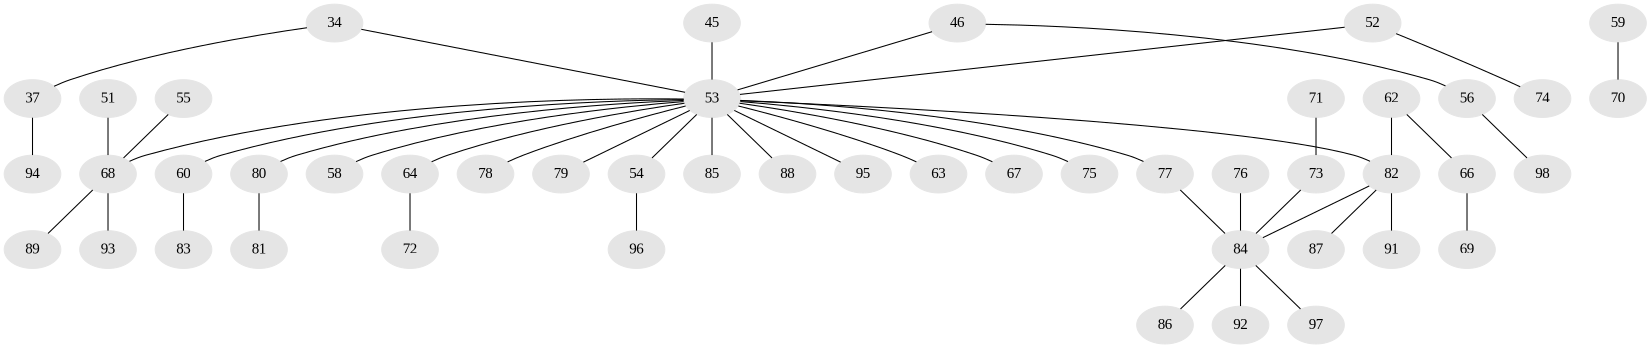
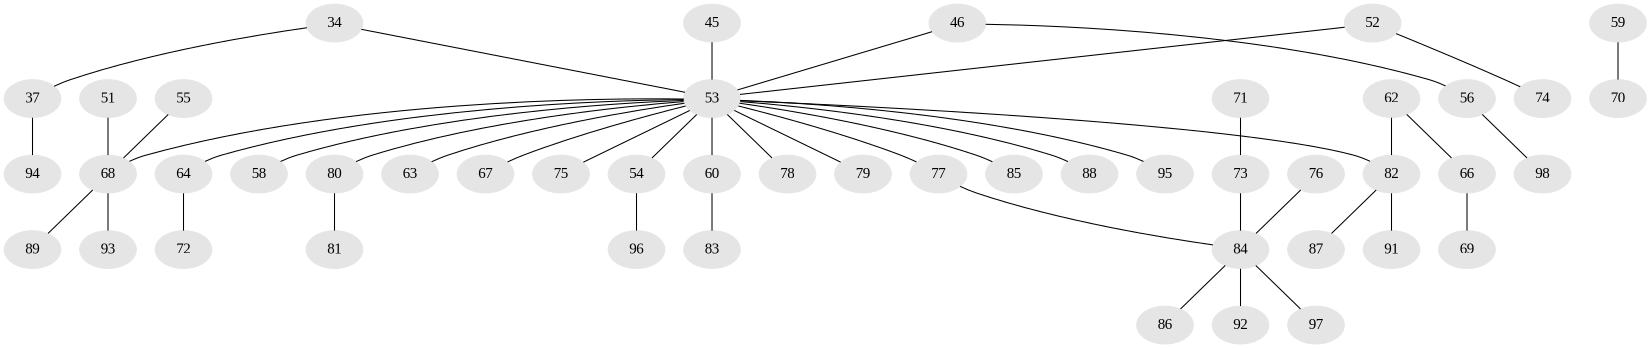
edge "82" -- "84": removed
